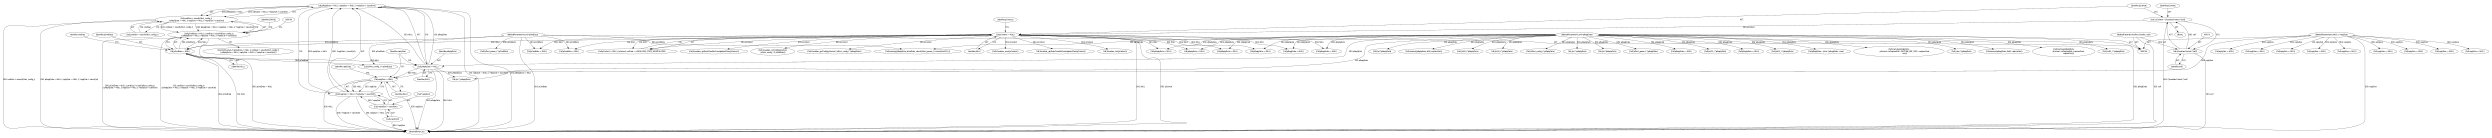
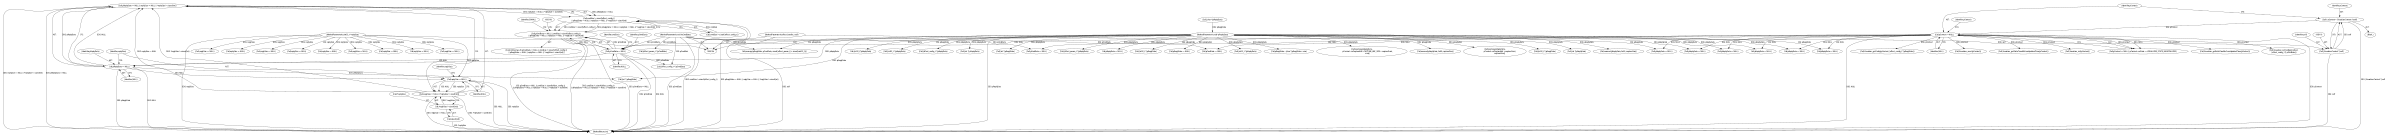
edge "(MethodParameterIn,void *pReplyData)" -> "(Call,(char *)pReplyData)": reversed
edge "(Call,(VisualizerContext *)self)" -> "(Identifier,self)": removed, label "CFG:"
